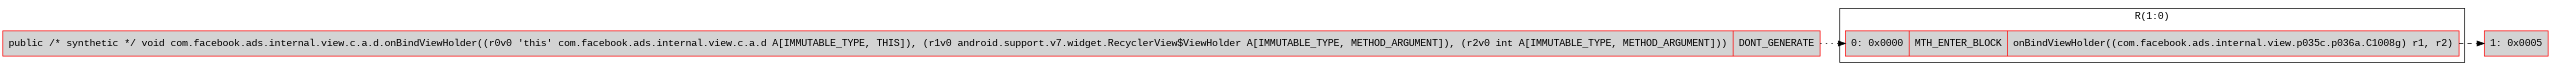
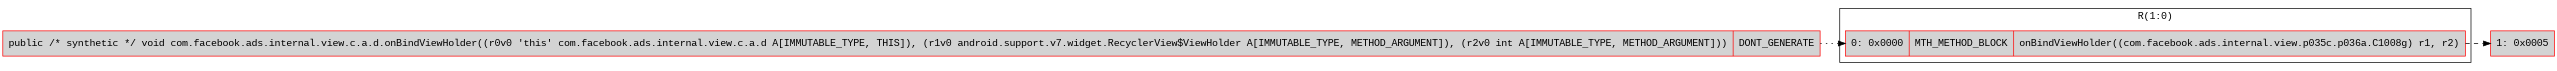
node "0: 0x0000": text "MTH_ENTER_BLOCK" -> "MTH_METHOD_BLOCK"
